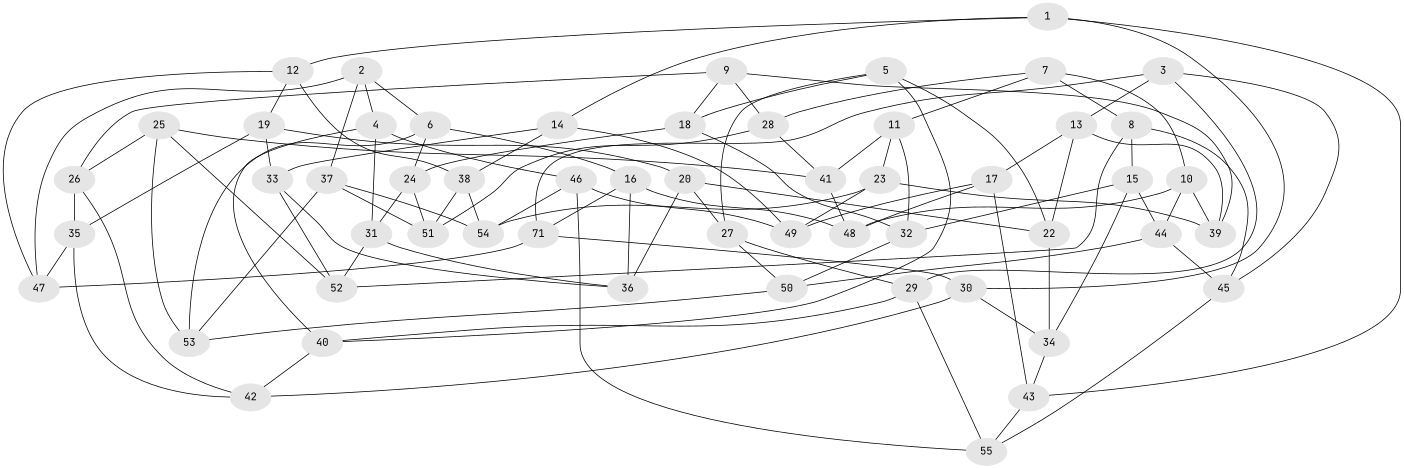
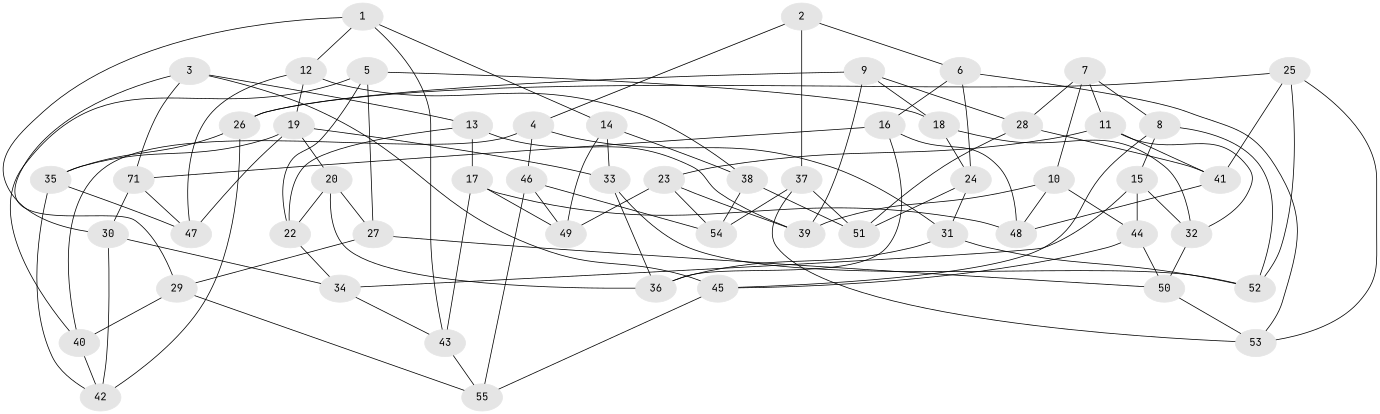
edge "2" -- "47": now "19" -- "47"
